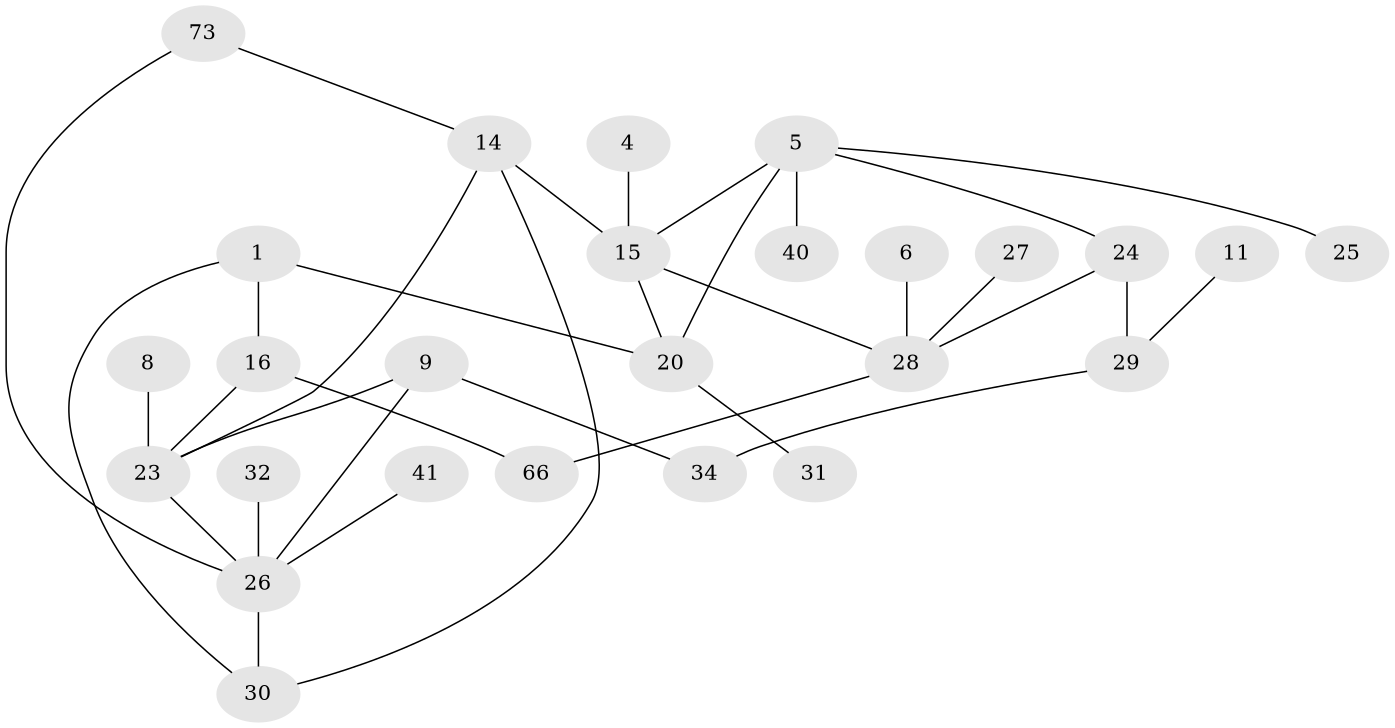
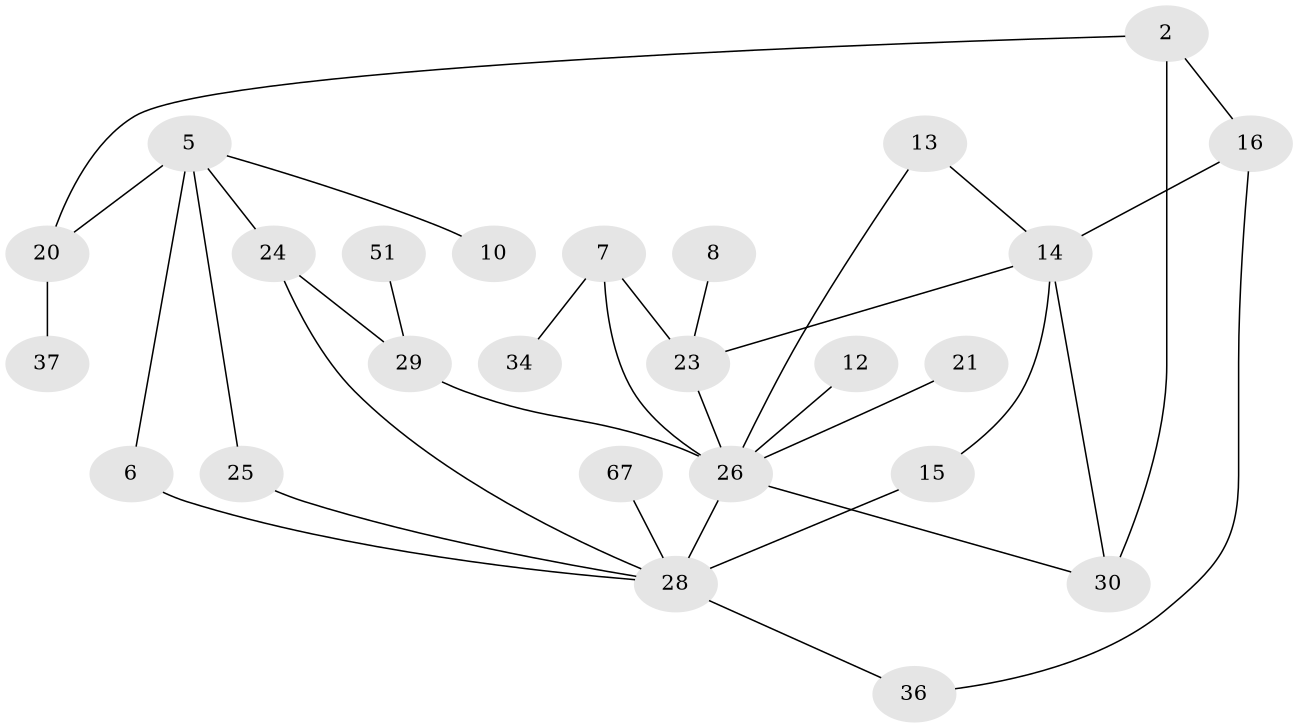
node "73": label "73" -> "13"
node "4": removed
edge "5" -- "15": now "5" -- "6"
node "1": label "1" -> "2"
node "40": label "40" -> "10"
node "27": label "27" -> "67"
node "11": label "11" -> "51"
edge "15" -- "20": removed
node "9": label "9" -> "7"
edge "29" -- "34": now "29" -- "26"
edge "16" -- "23": now "16" -- "14"
node "32": label "32" -> "12"
node "41": label "41" -> "21"
node "66": label "66" -> "36"
node "31": label "31" -> "37"
edge "26" -- "28": added
edge "25" -- "28": added
